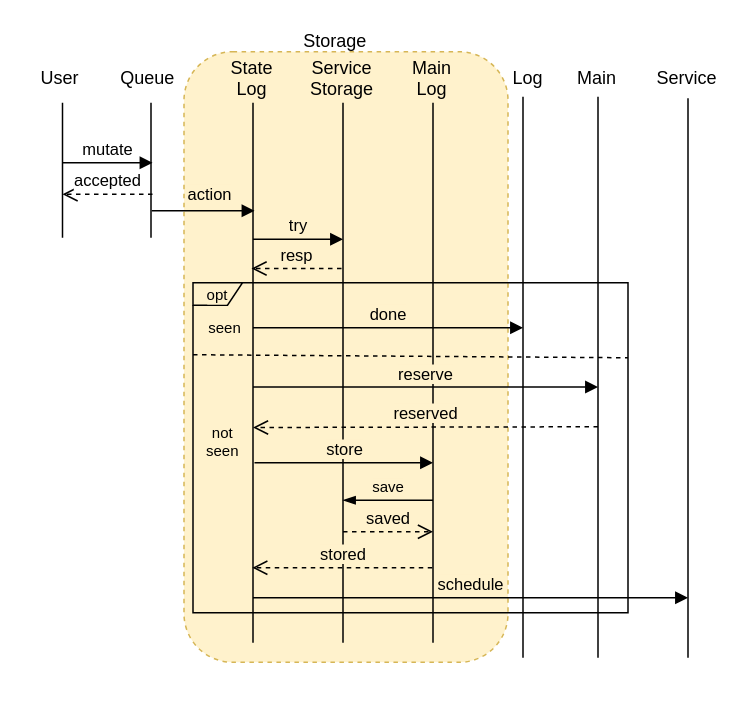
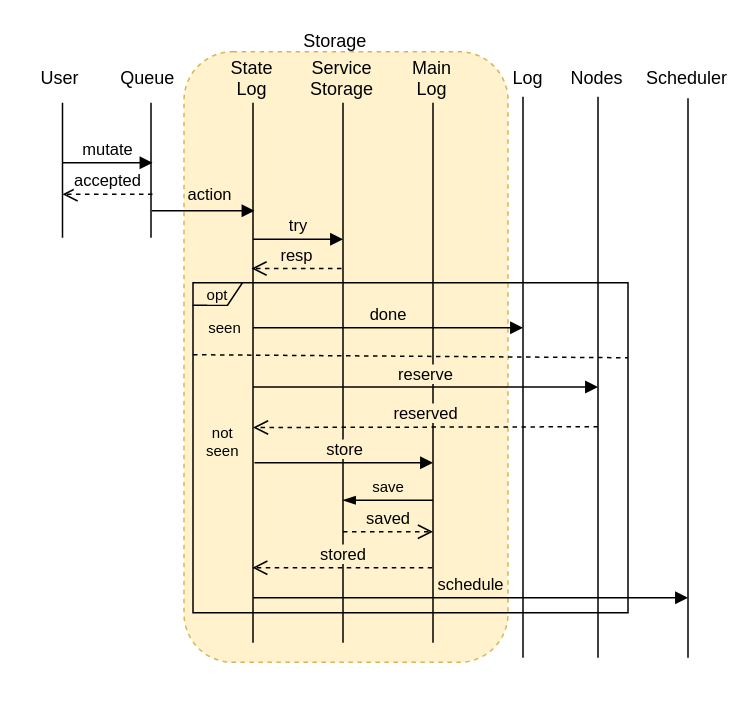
node "Main": label "Main" -> "Nodes"
node "Service": label "Service" -> "Scheduler"
